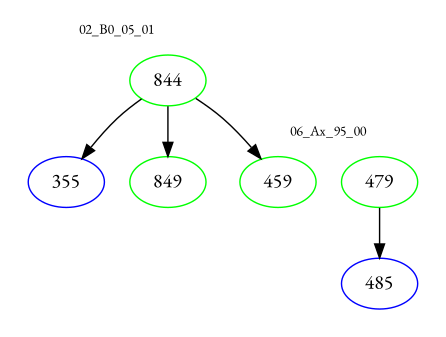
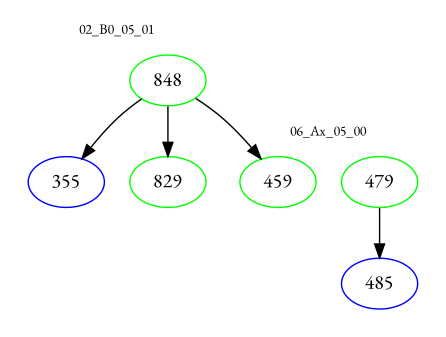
node "844": label "844" -> "848"
cluster "06_Ax_95_00": label "06_Ax_95_00" -> "06_Ax_05_00"
node "849": label "849" -> "829"
